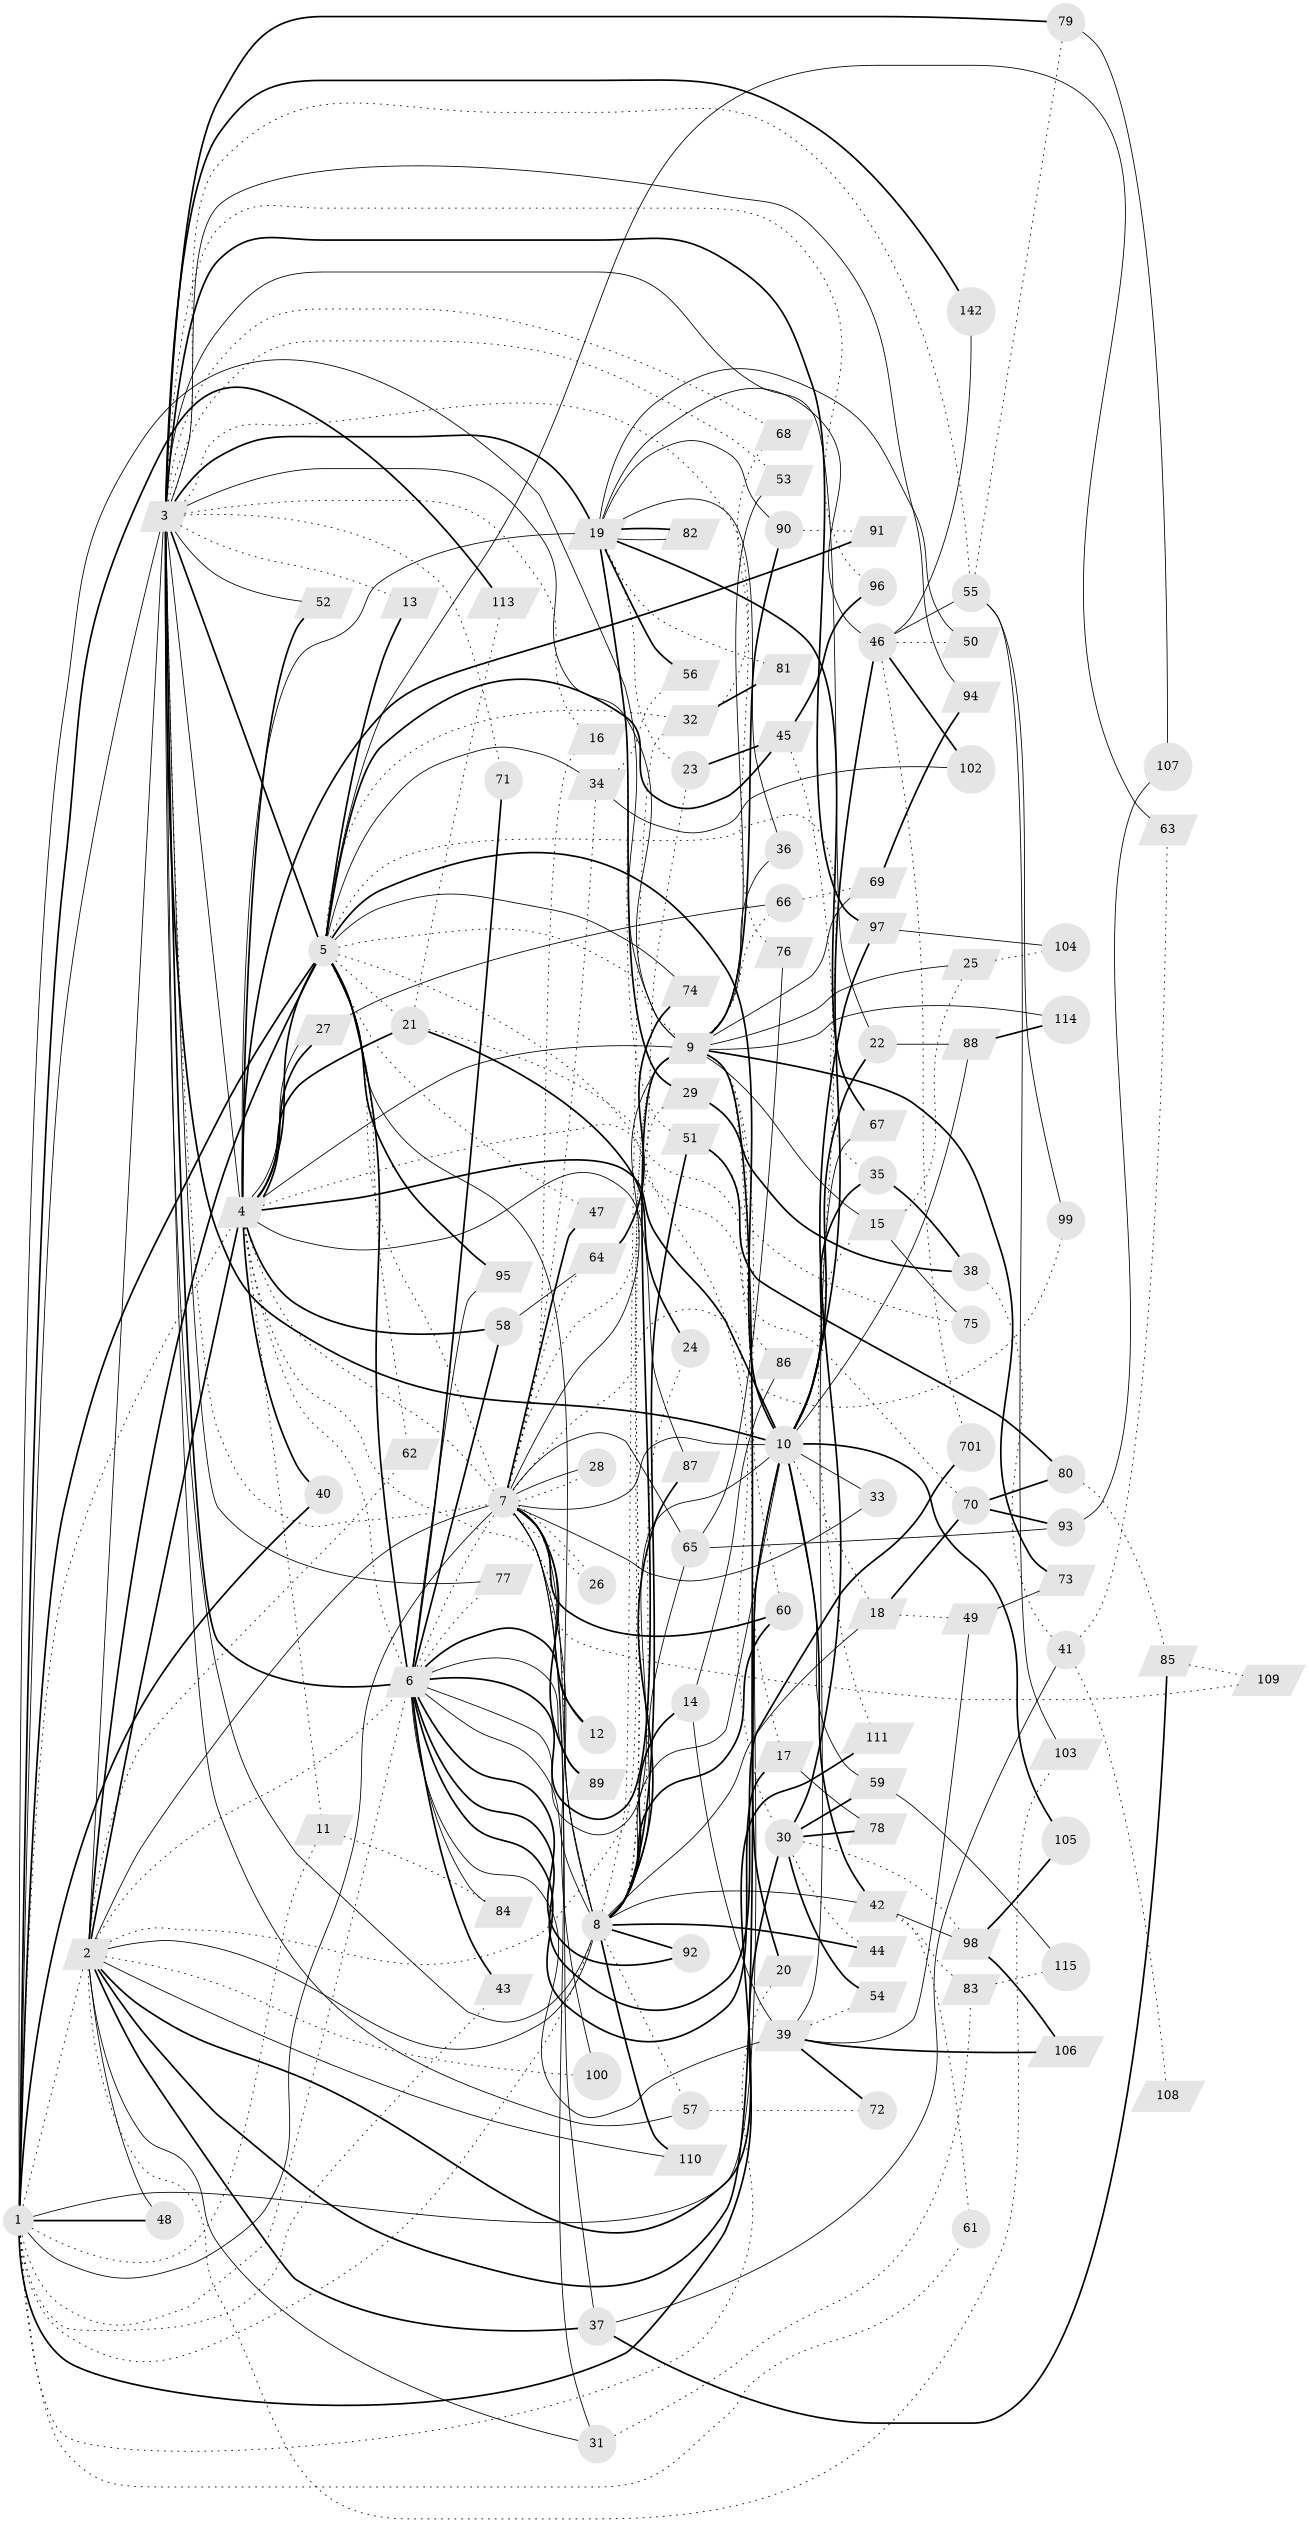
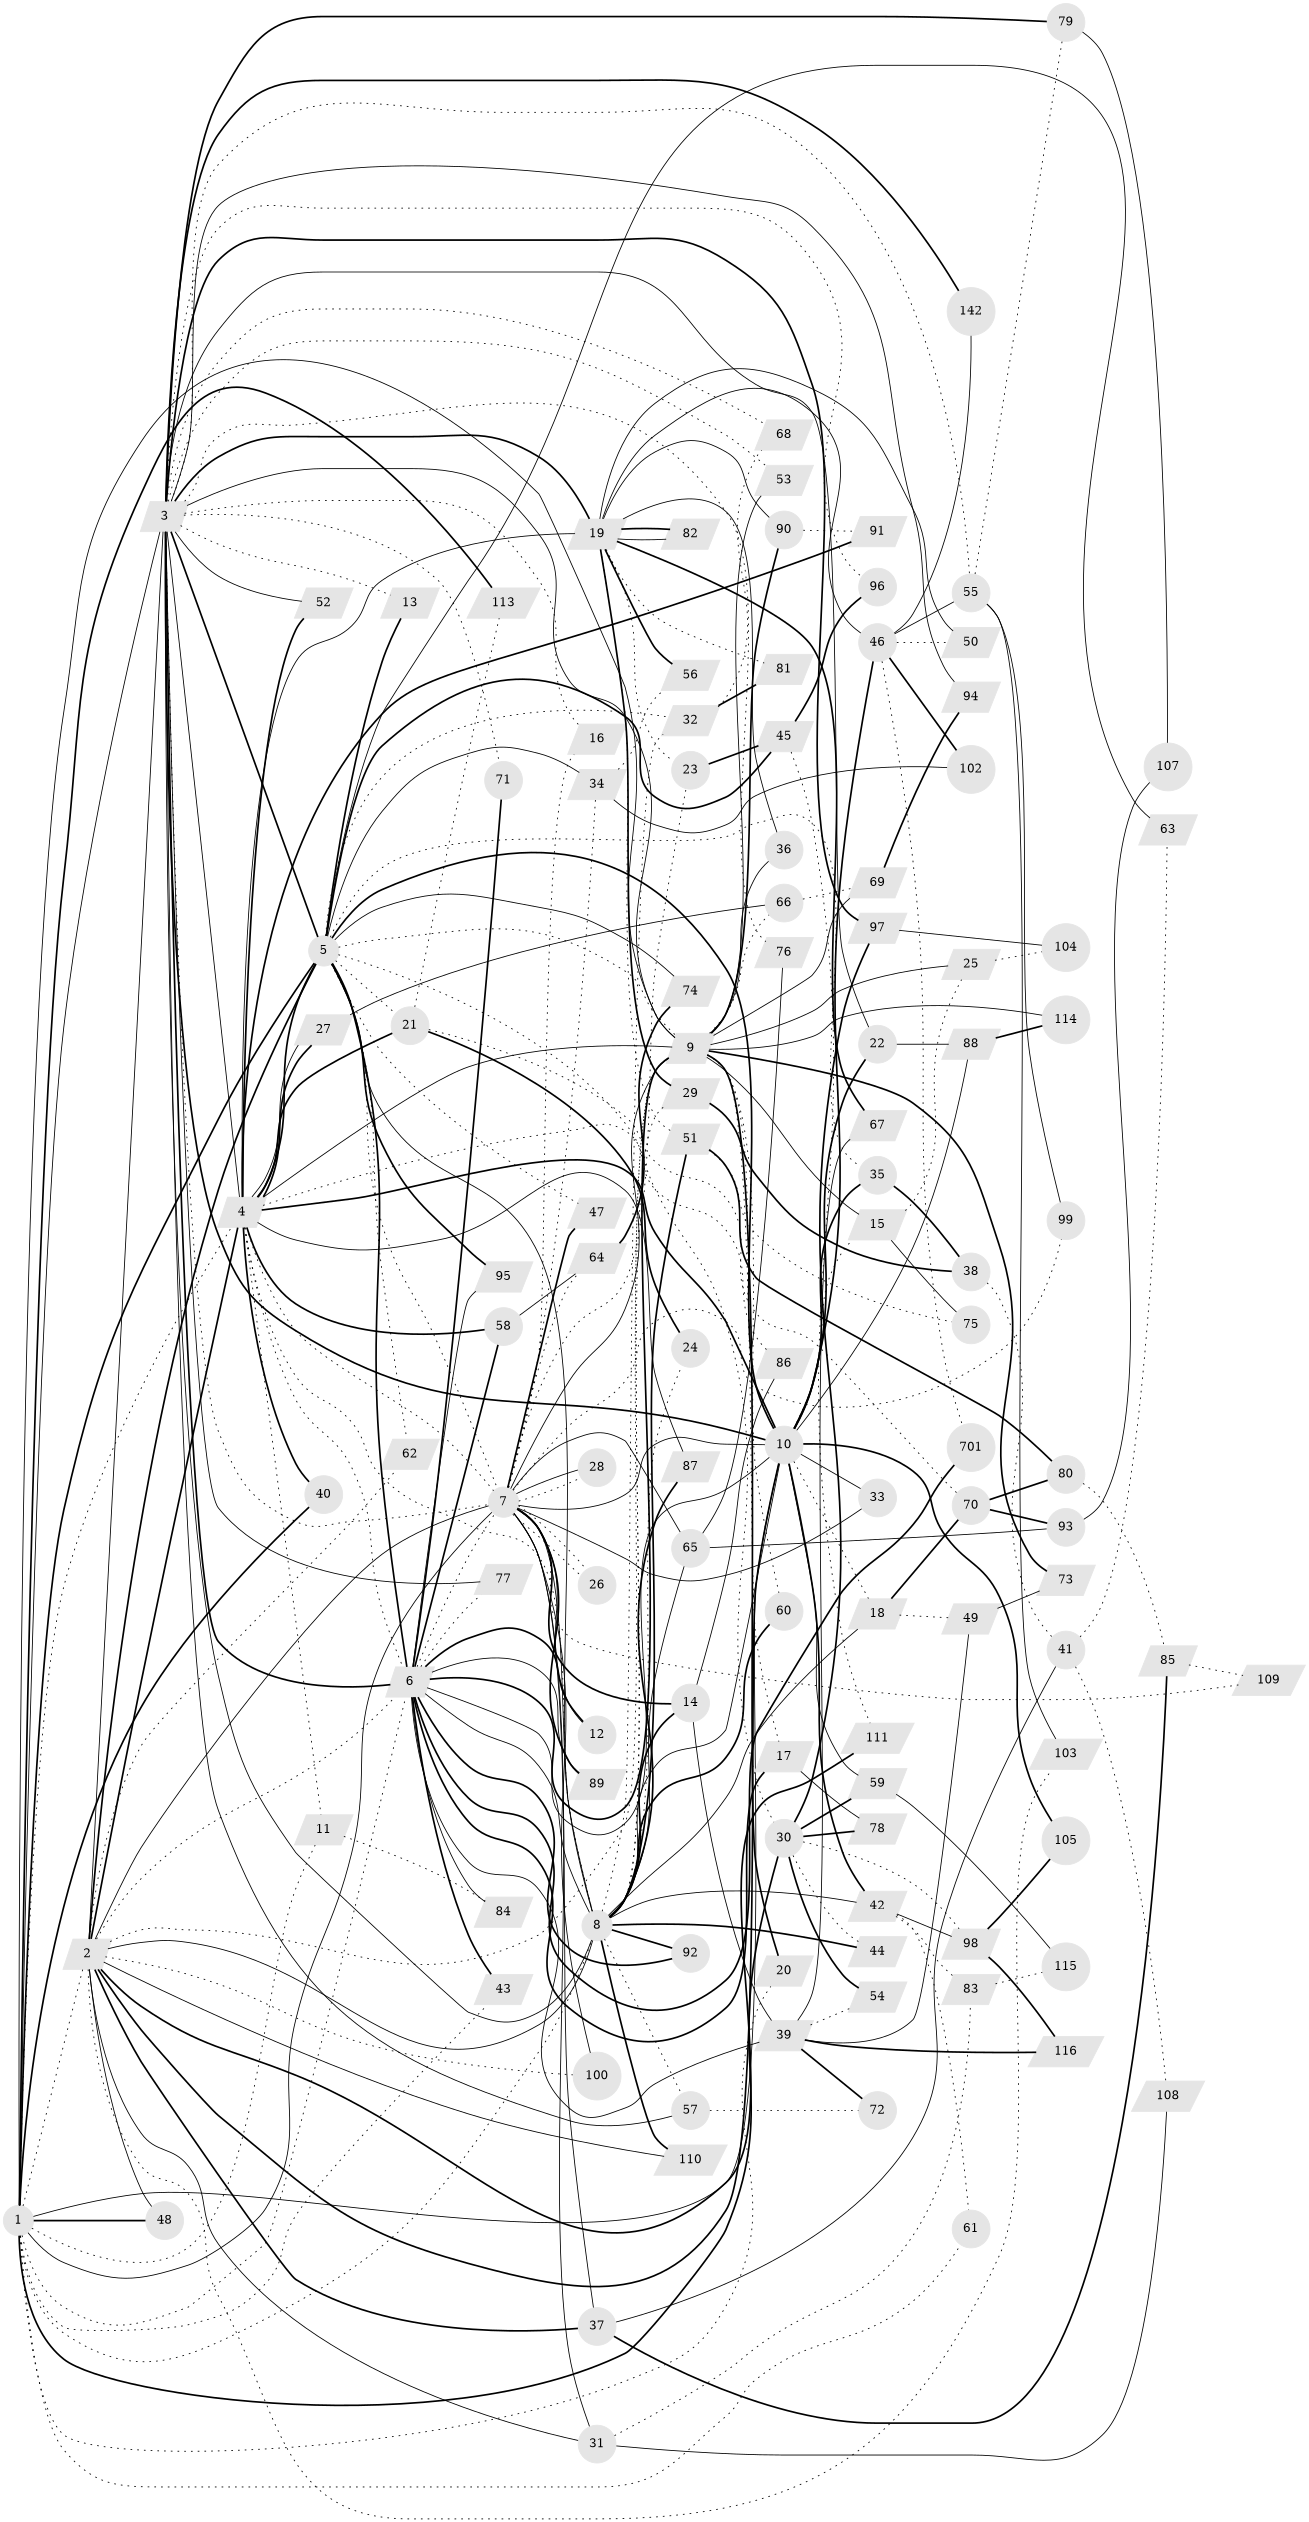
edge "7" -- "60": now "7" -- "14"
node "106": label "106" -> "116"
edge "108" -- "31": added
